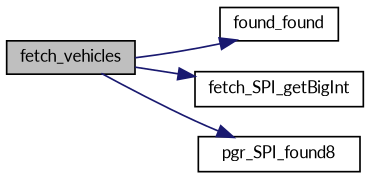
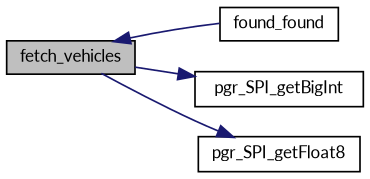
edge "fetch_vehicles" -> "found_found": reversed
node "fetch_SPI_getBigInt": label "fetch_SPI_getBigInt" -> "pgr_SPI_getBigInt"
node "pgr_SPI_found8": label "pgr_SPI_found8" -> "pgr_SPI_getFloat8"
